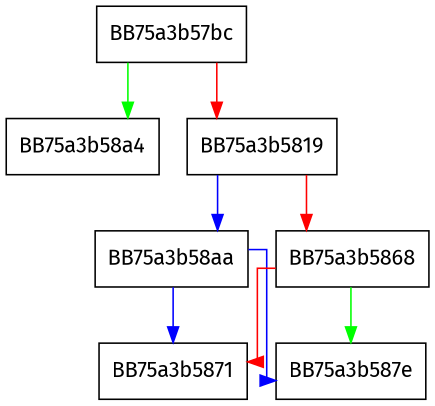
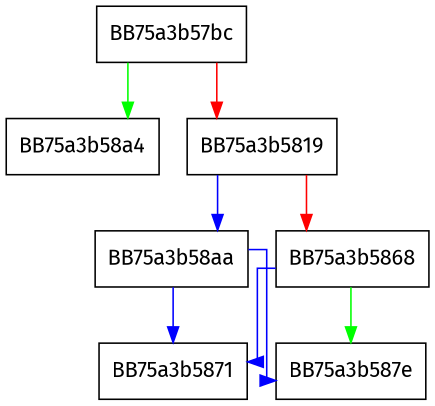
edge "BB75a3b5868" -> "BB75a3b5871": color red -> blue
